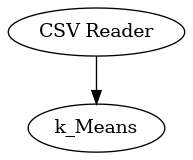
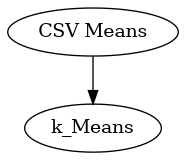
node "CSV Reader": label "CSV Reader" -> "CSV Means"
